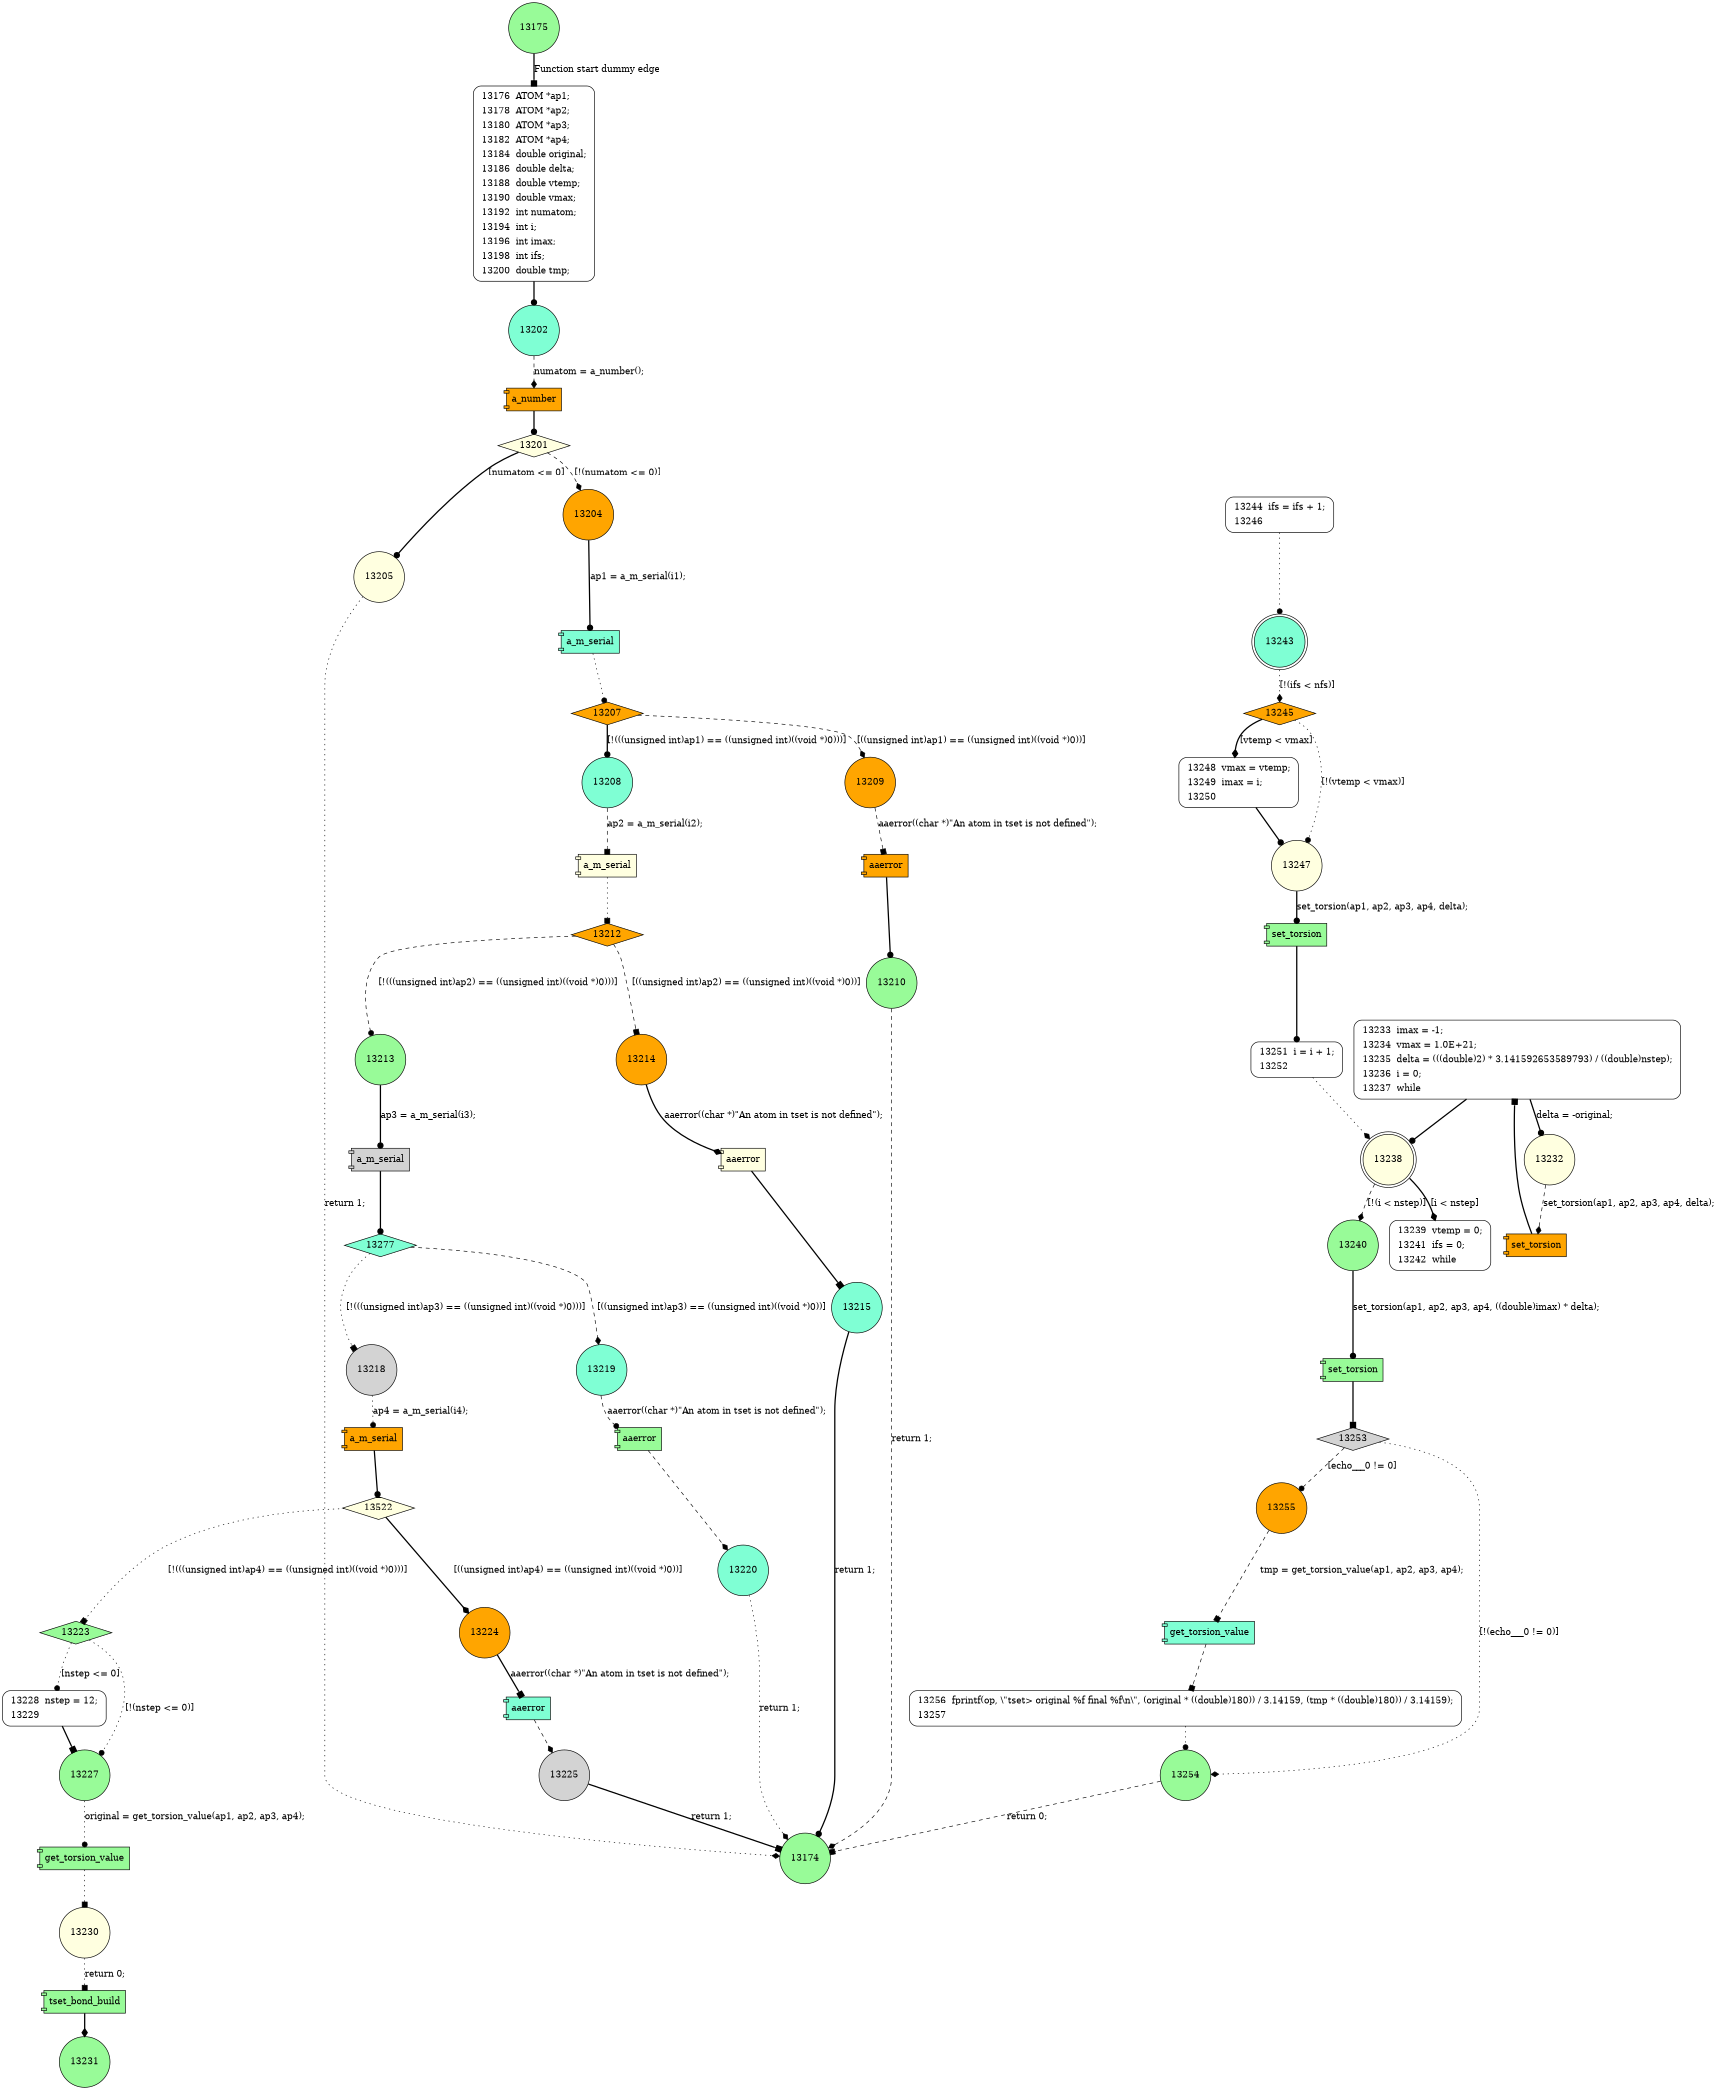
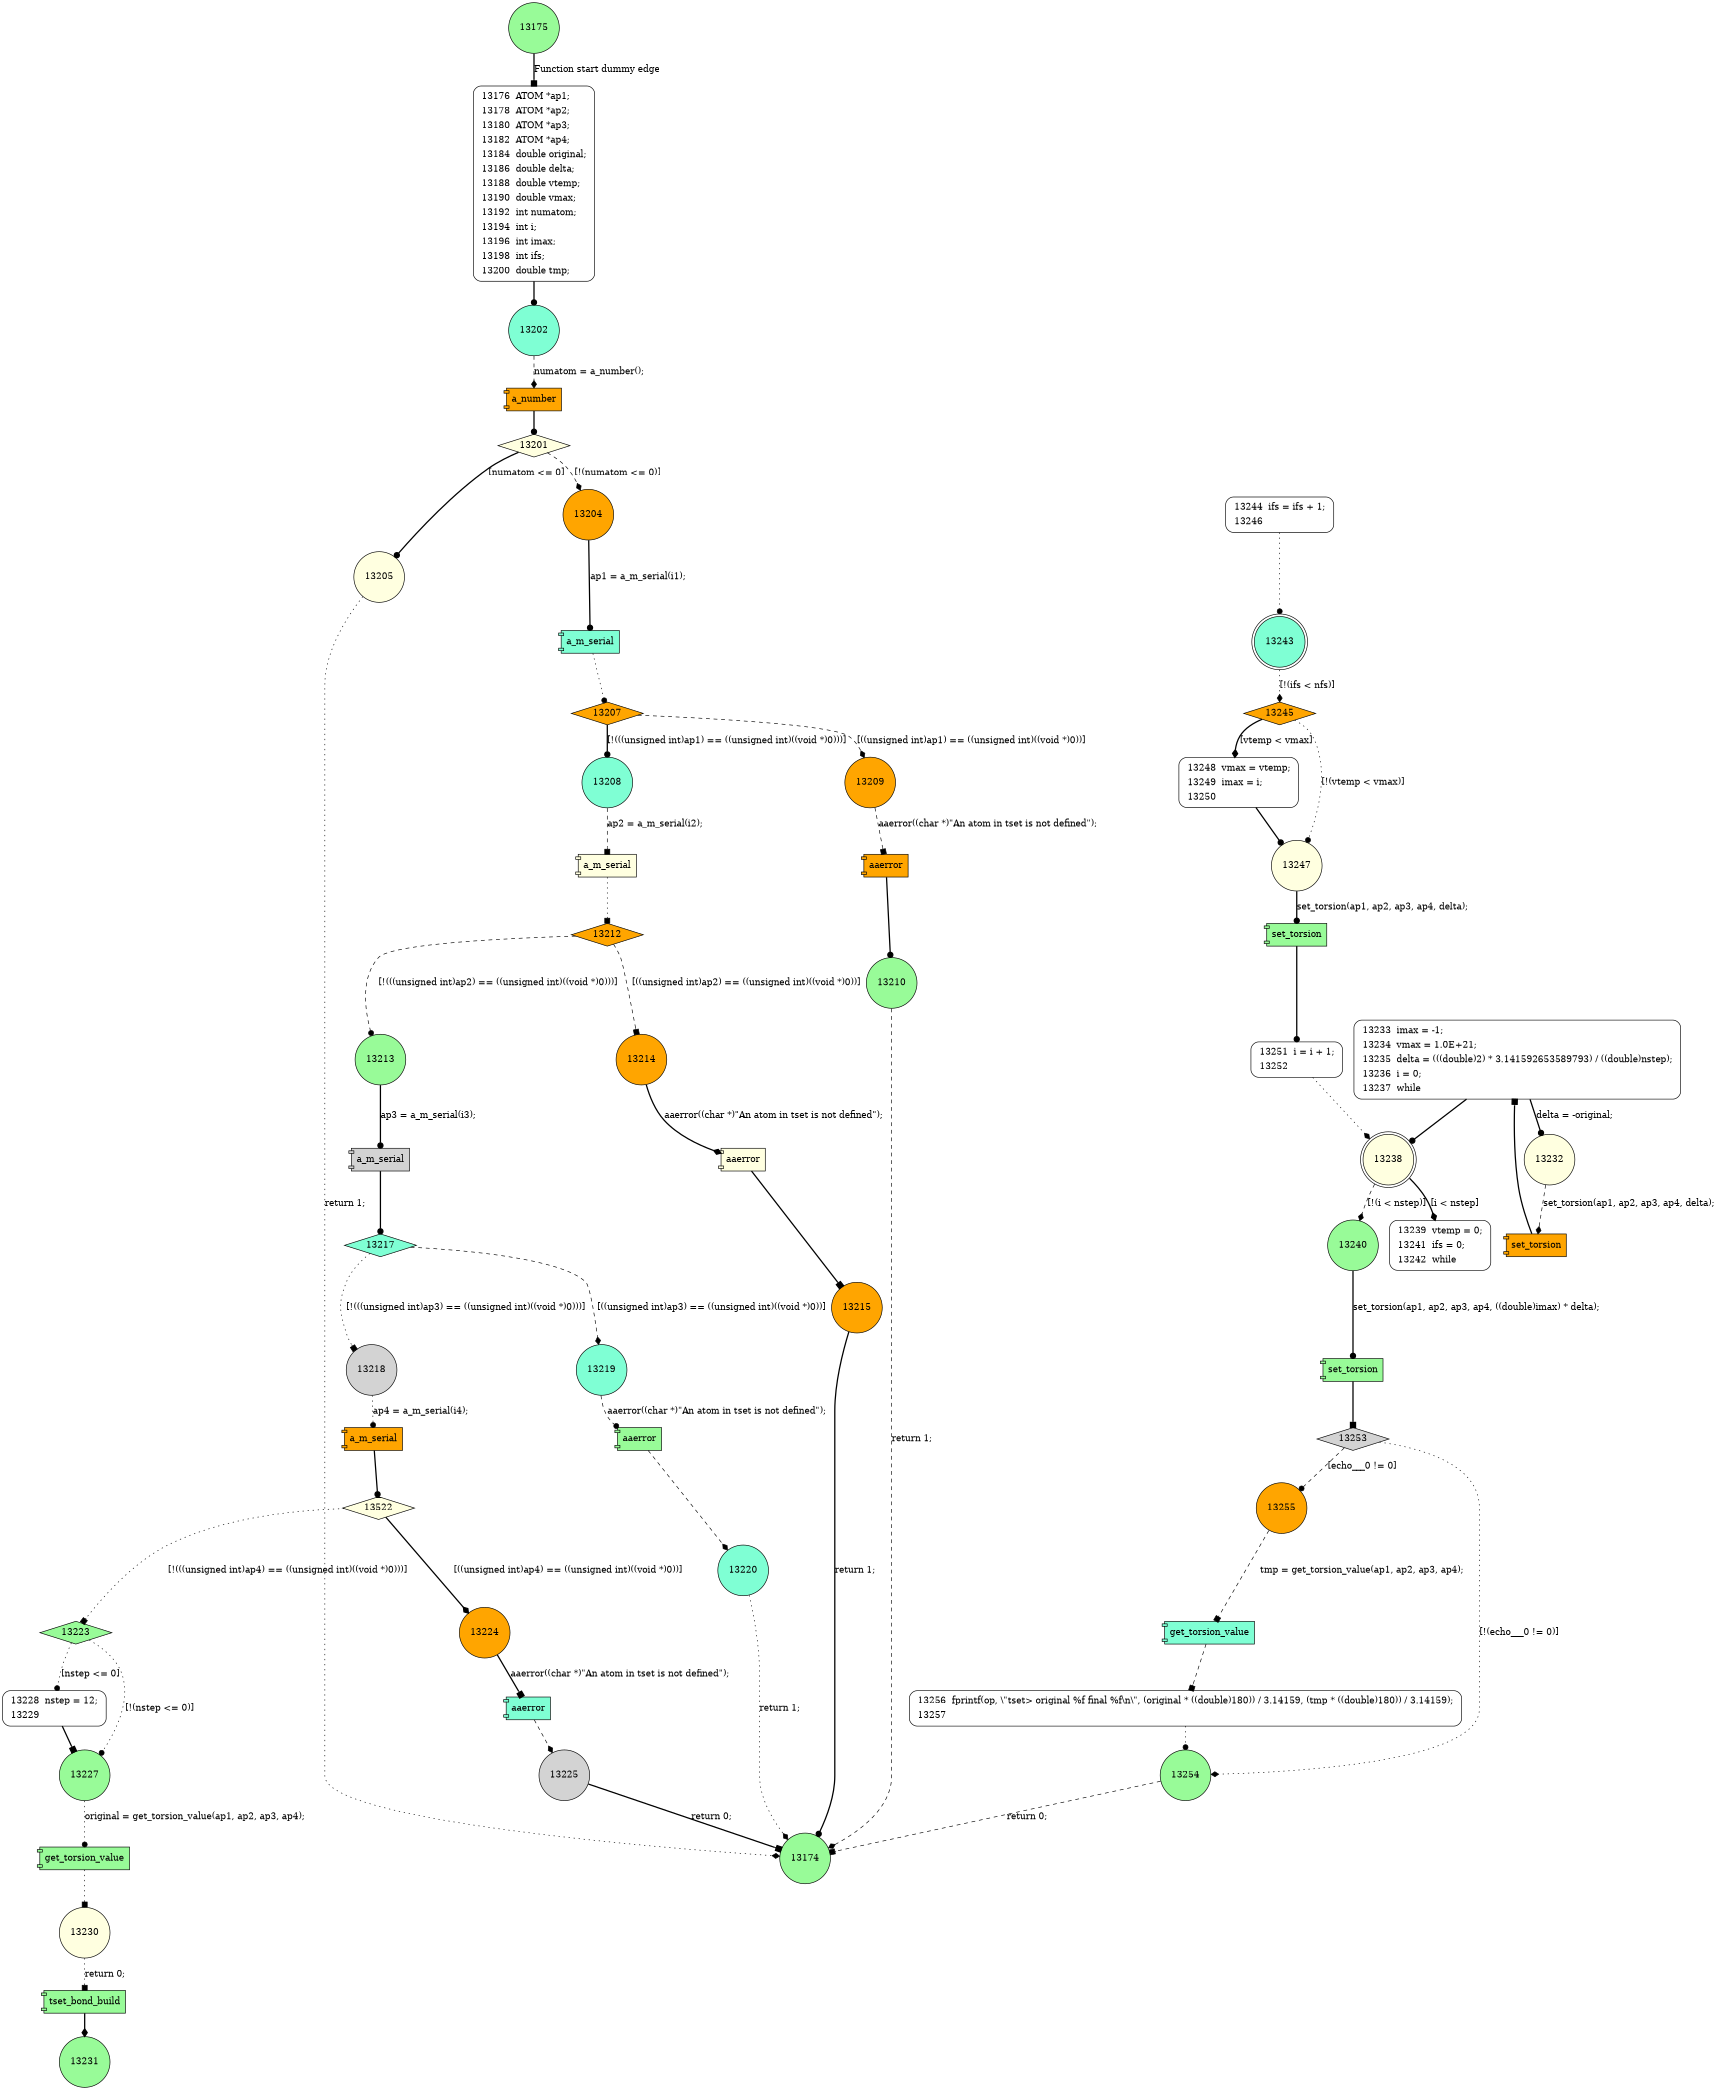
node "13277": label "13277" -> "13217"
node "13215": fillcolor aquamarine -> orange
edge "13225" -> "13174": label "return 1;" -> "return 0;"
